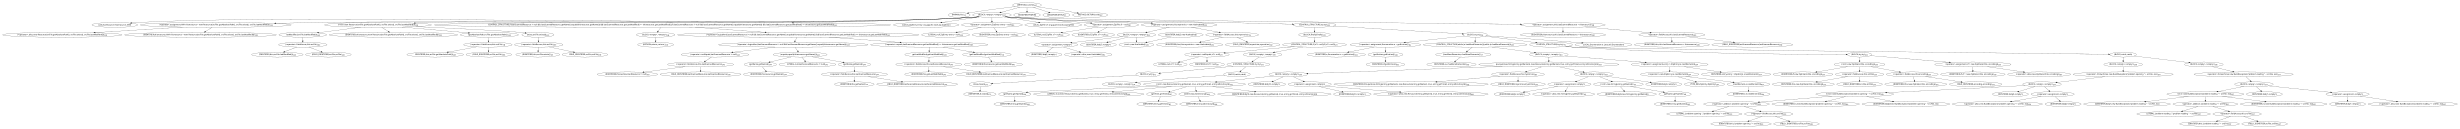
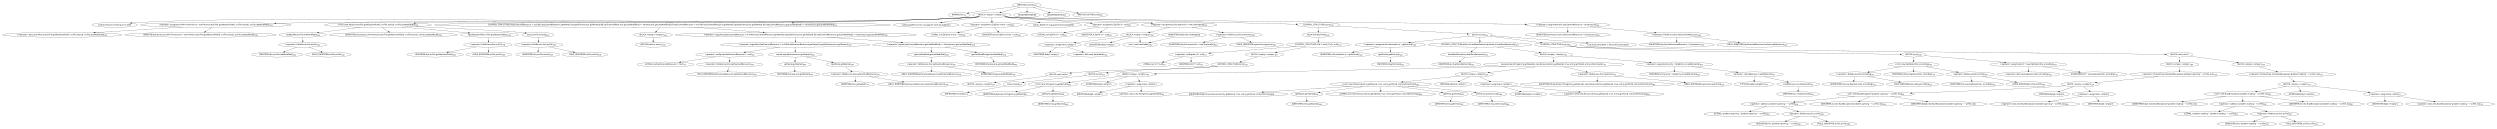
edge "(equals,equals(thisresource.getName()))" -> "(LITERAL,null,lastScannedResource != null)": now "(<operator>.notEquals,lastScannedResource != null)" -> "(LITERAL,null,lastScannedResource != null)"
node "(IDENTIFIER,this,lastScannedResource != null)": removed
